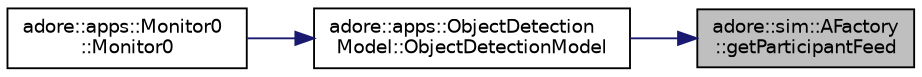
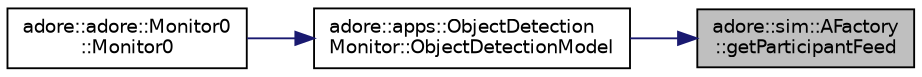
node "adore::apps::Monitor0 ::Monitor0": label "adore::apps::Monitor0 ::Monitor0" -> "adore::adore::Monitor0 ::Monitor0"
node "adore::apps::ObjectDetection Model::ObjectDetectionModel": label "adore::apps::ObjectDetection Model::ObjectDetectionModel" -> "adore::apps::ObjectDetection Monitor::ObjectDetectionModel"
